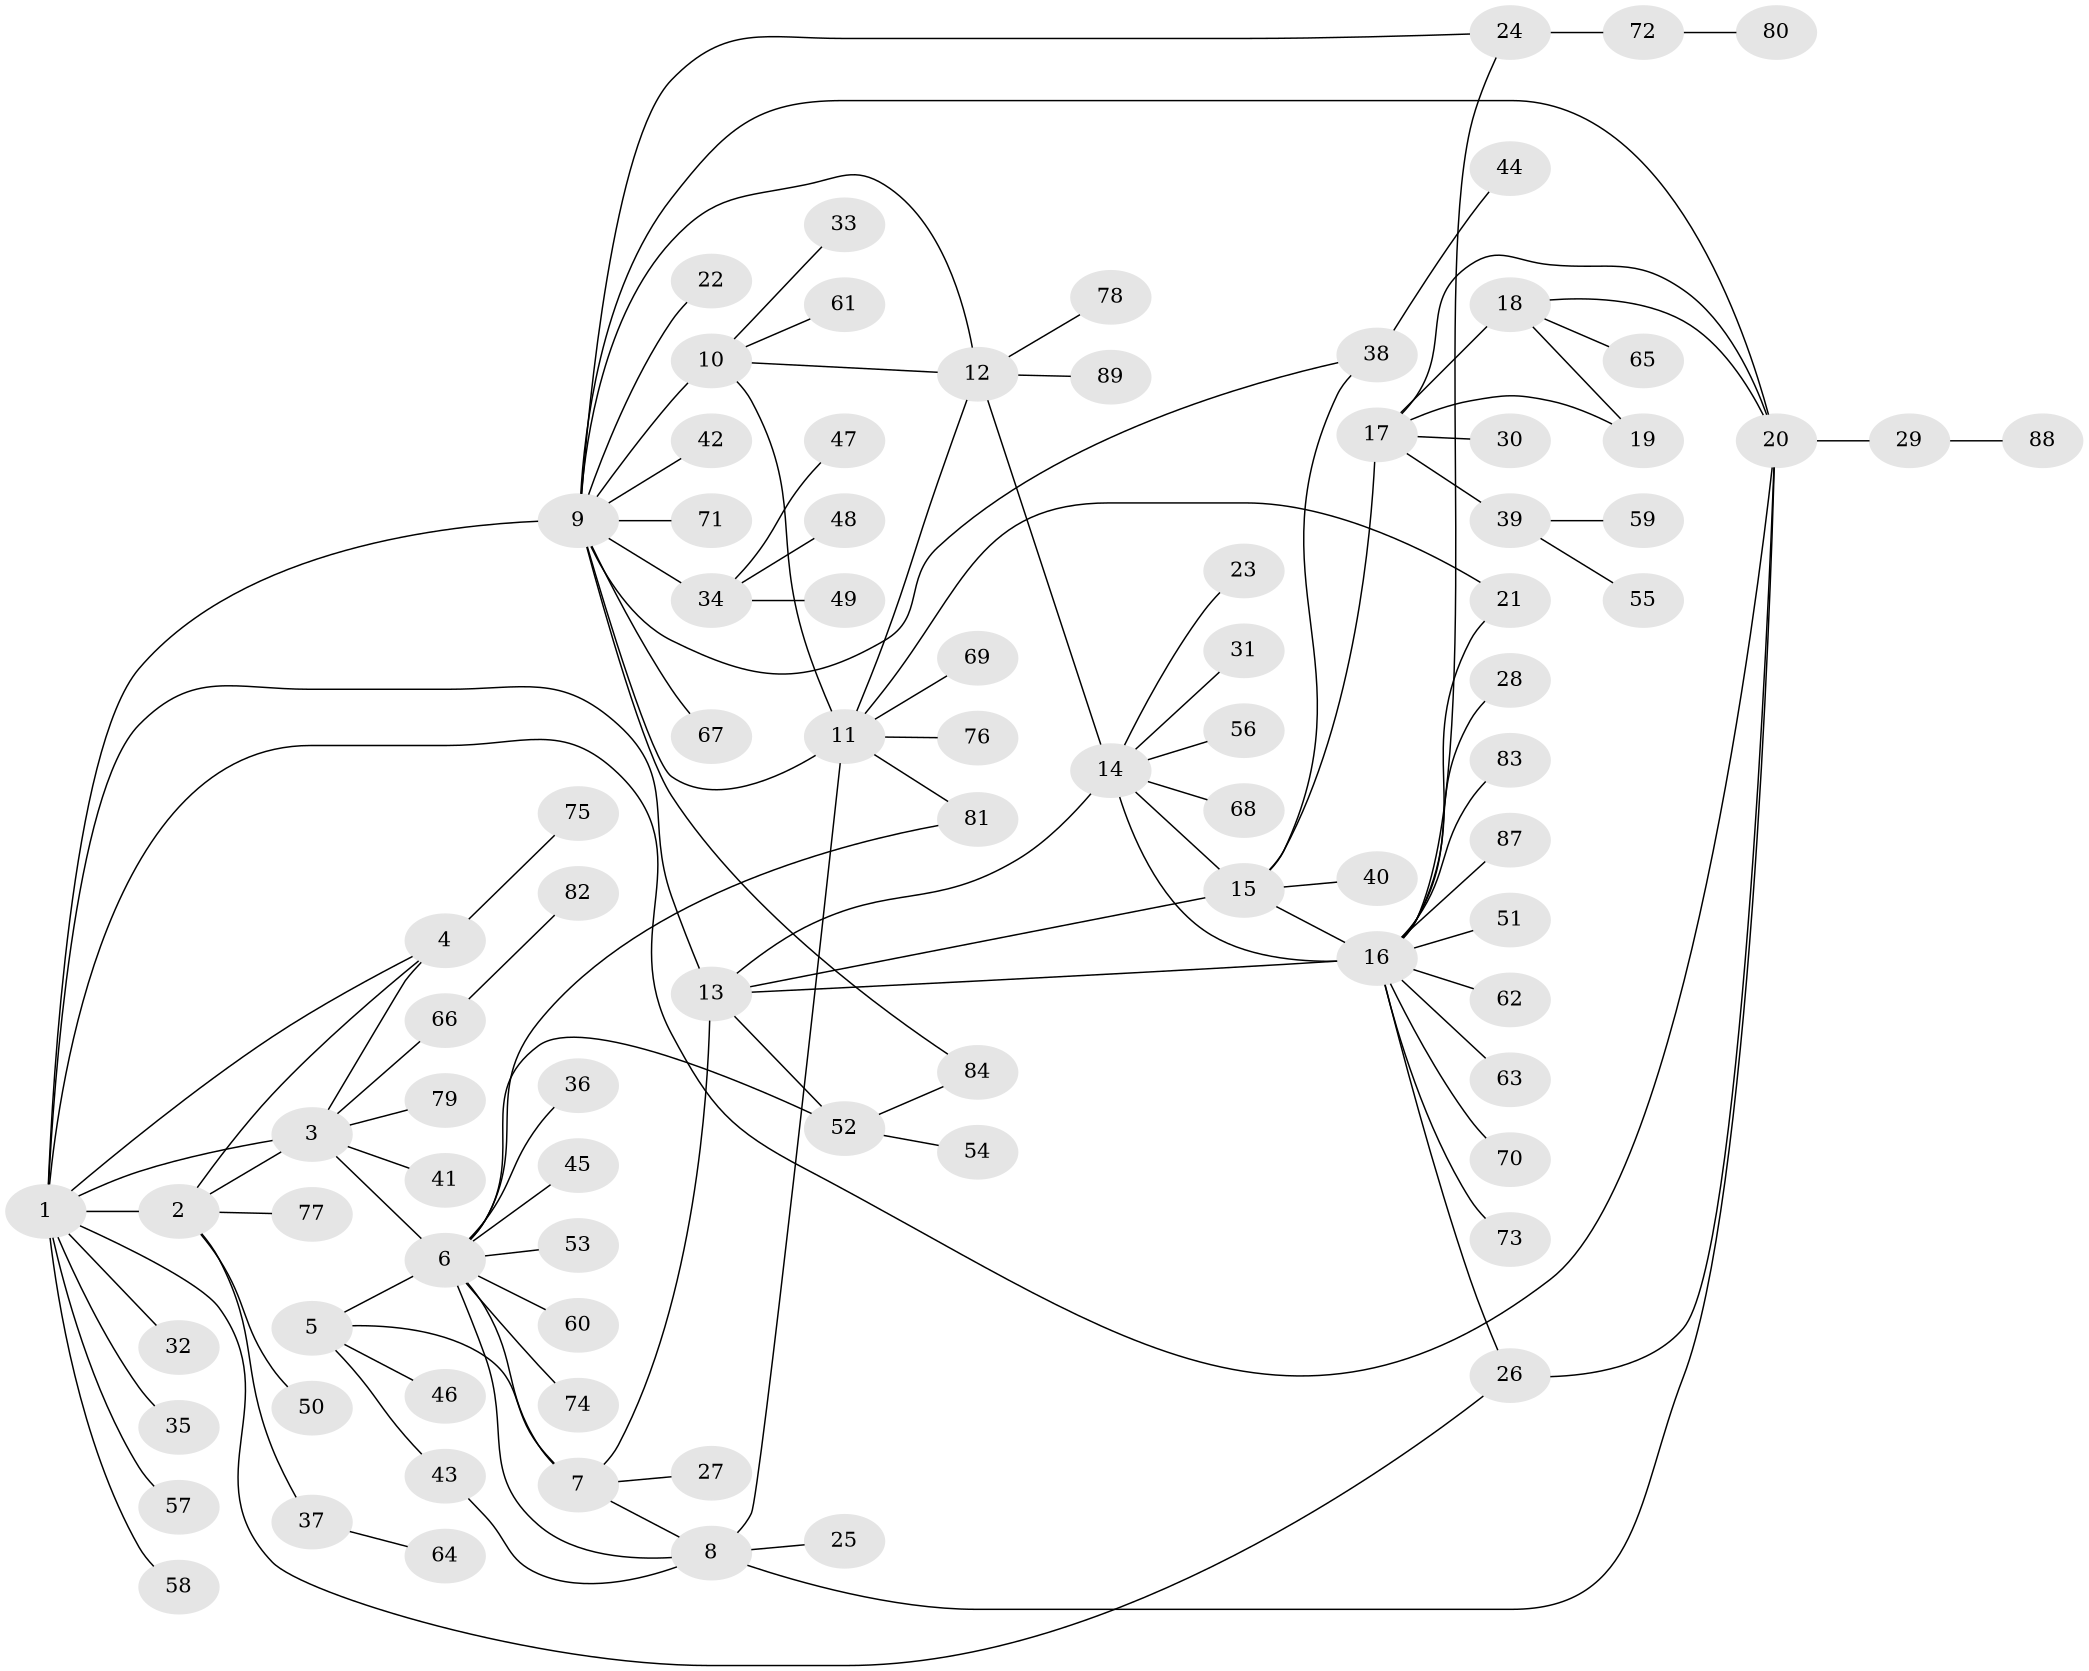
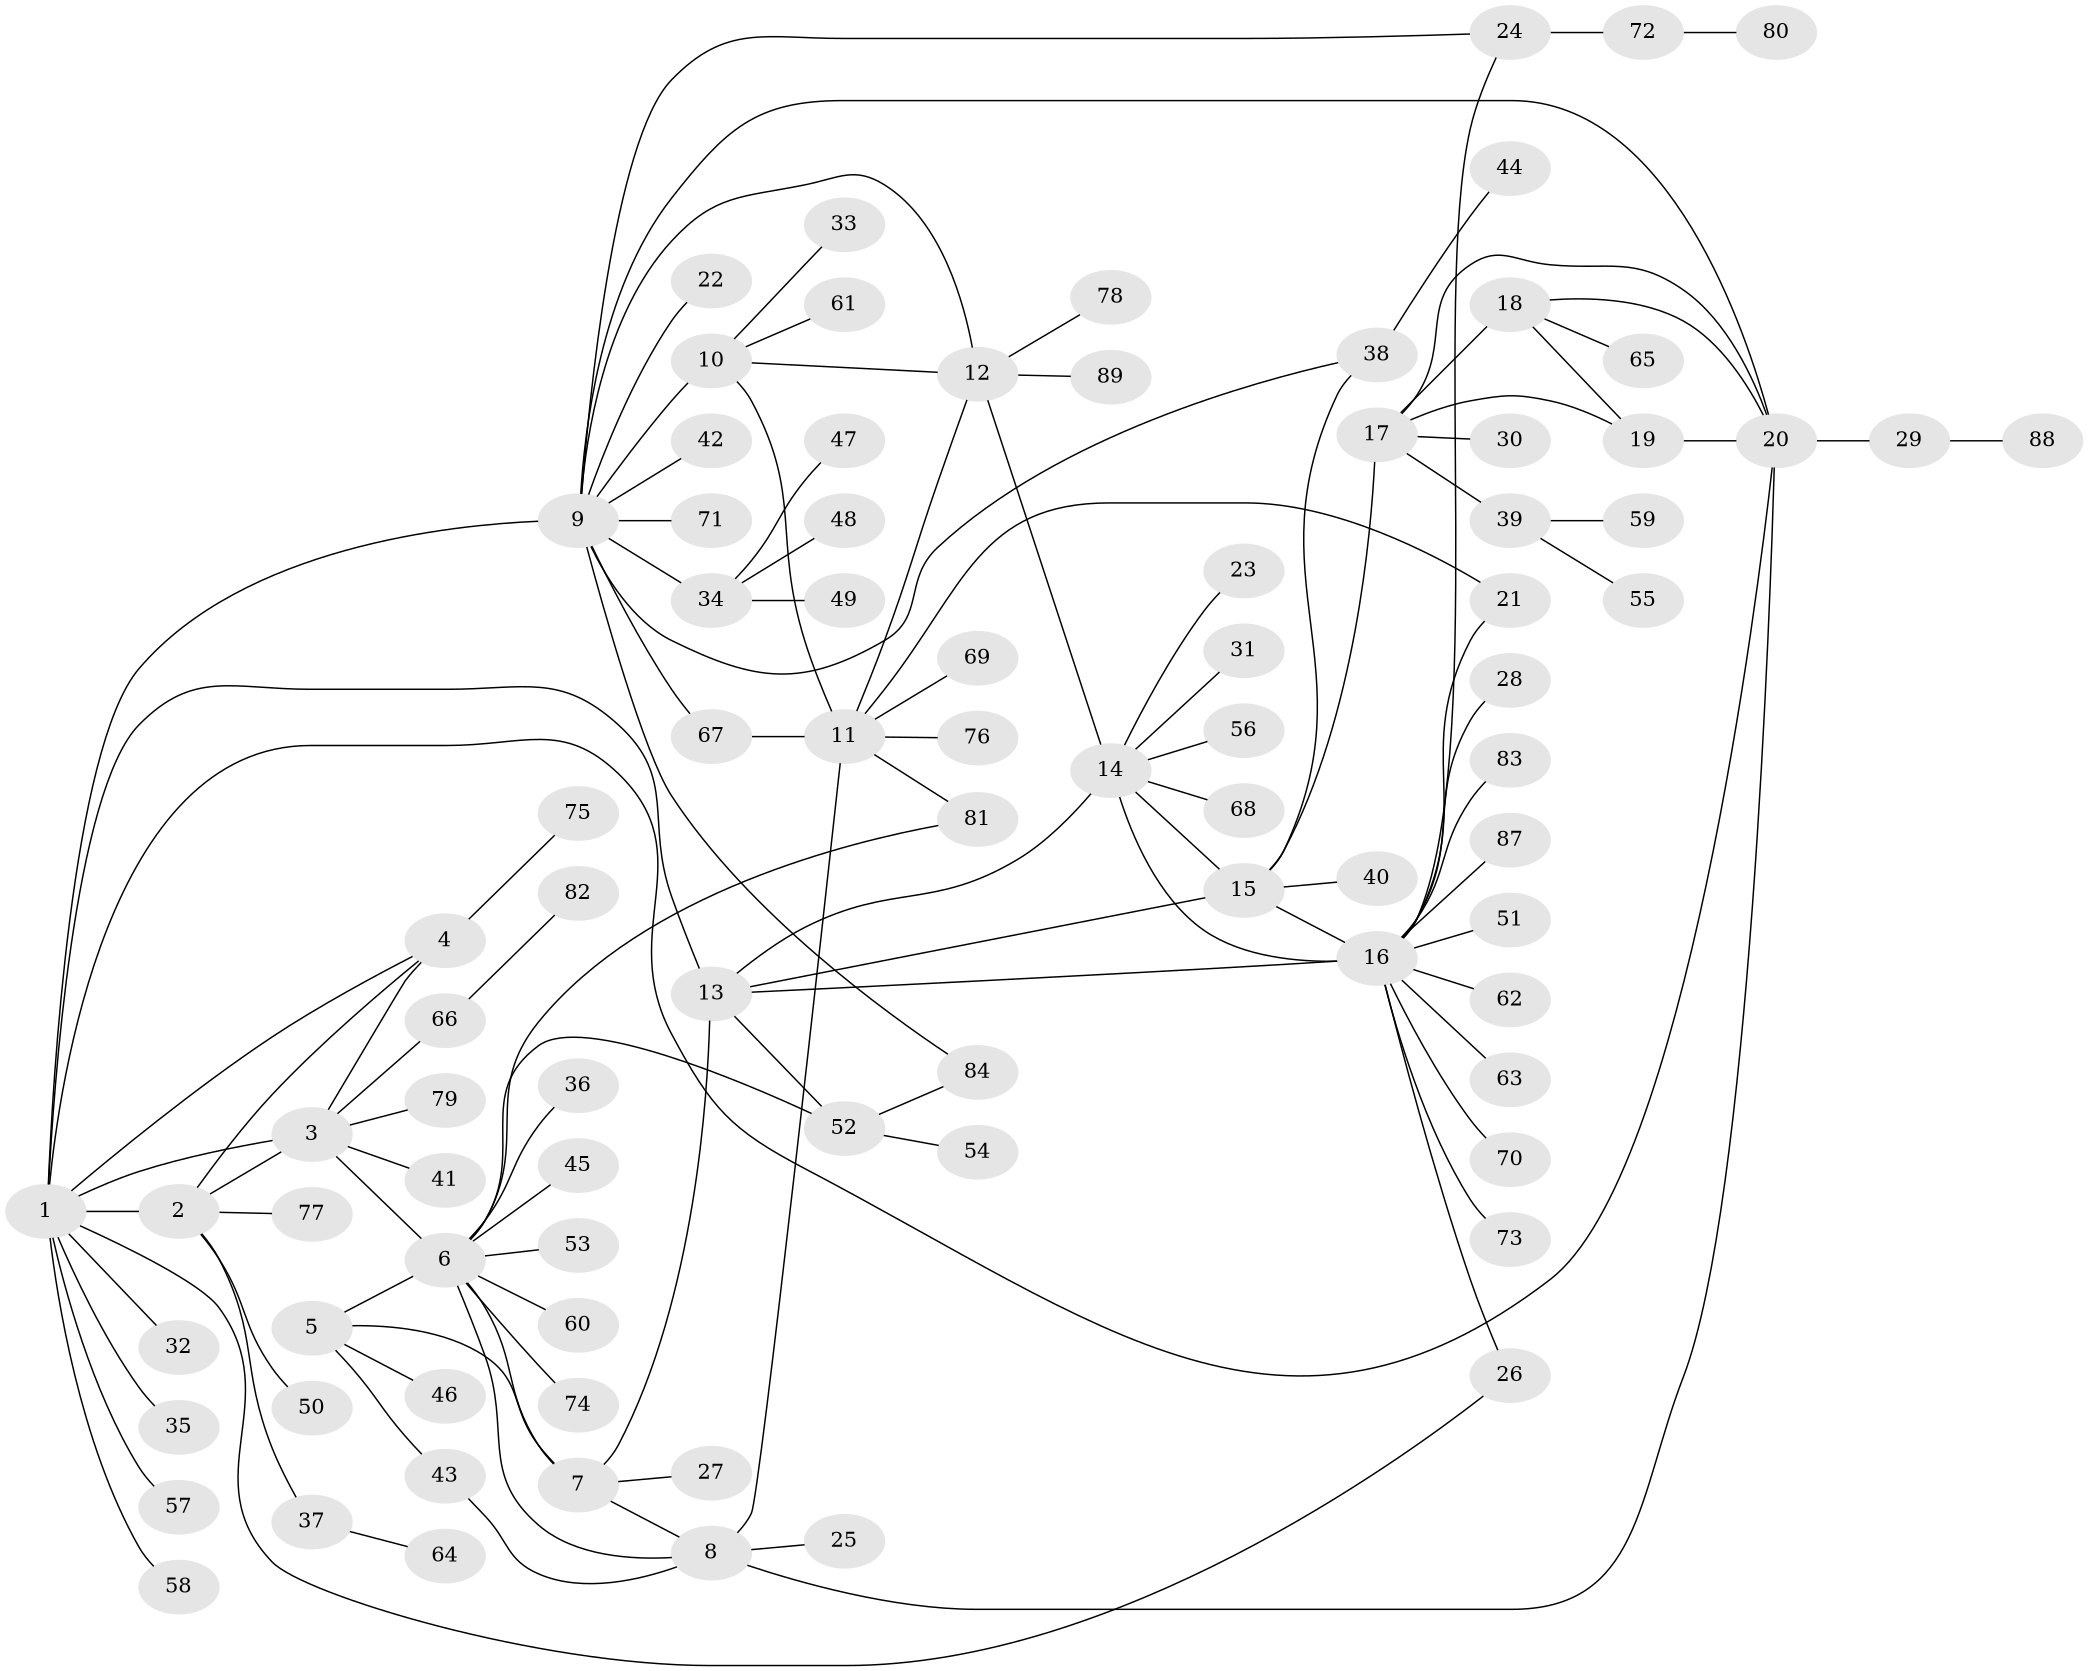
edge "9" -- "11": now "67" -- "11"
edge "20" -- "26": now "20" -- "19"
